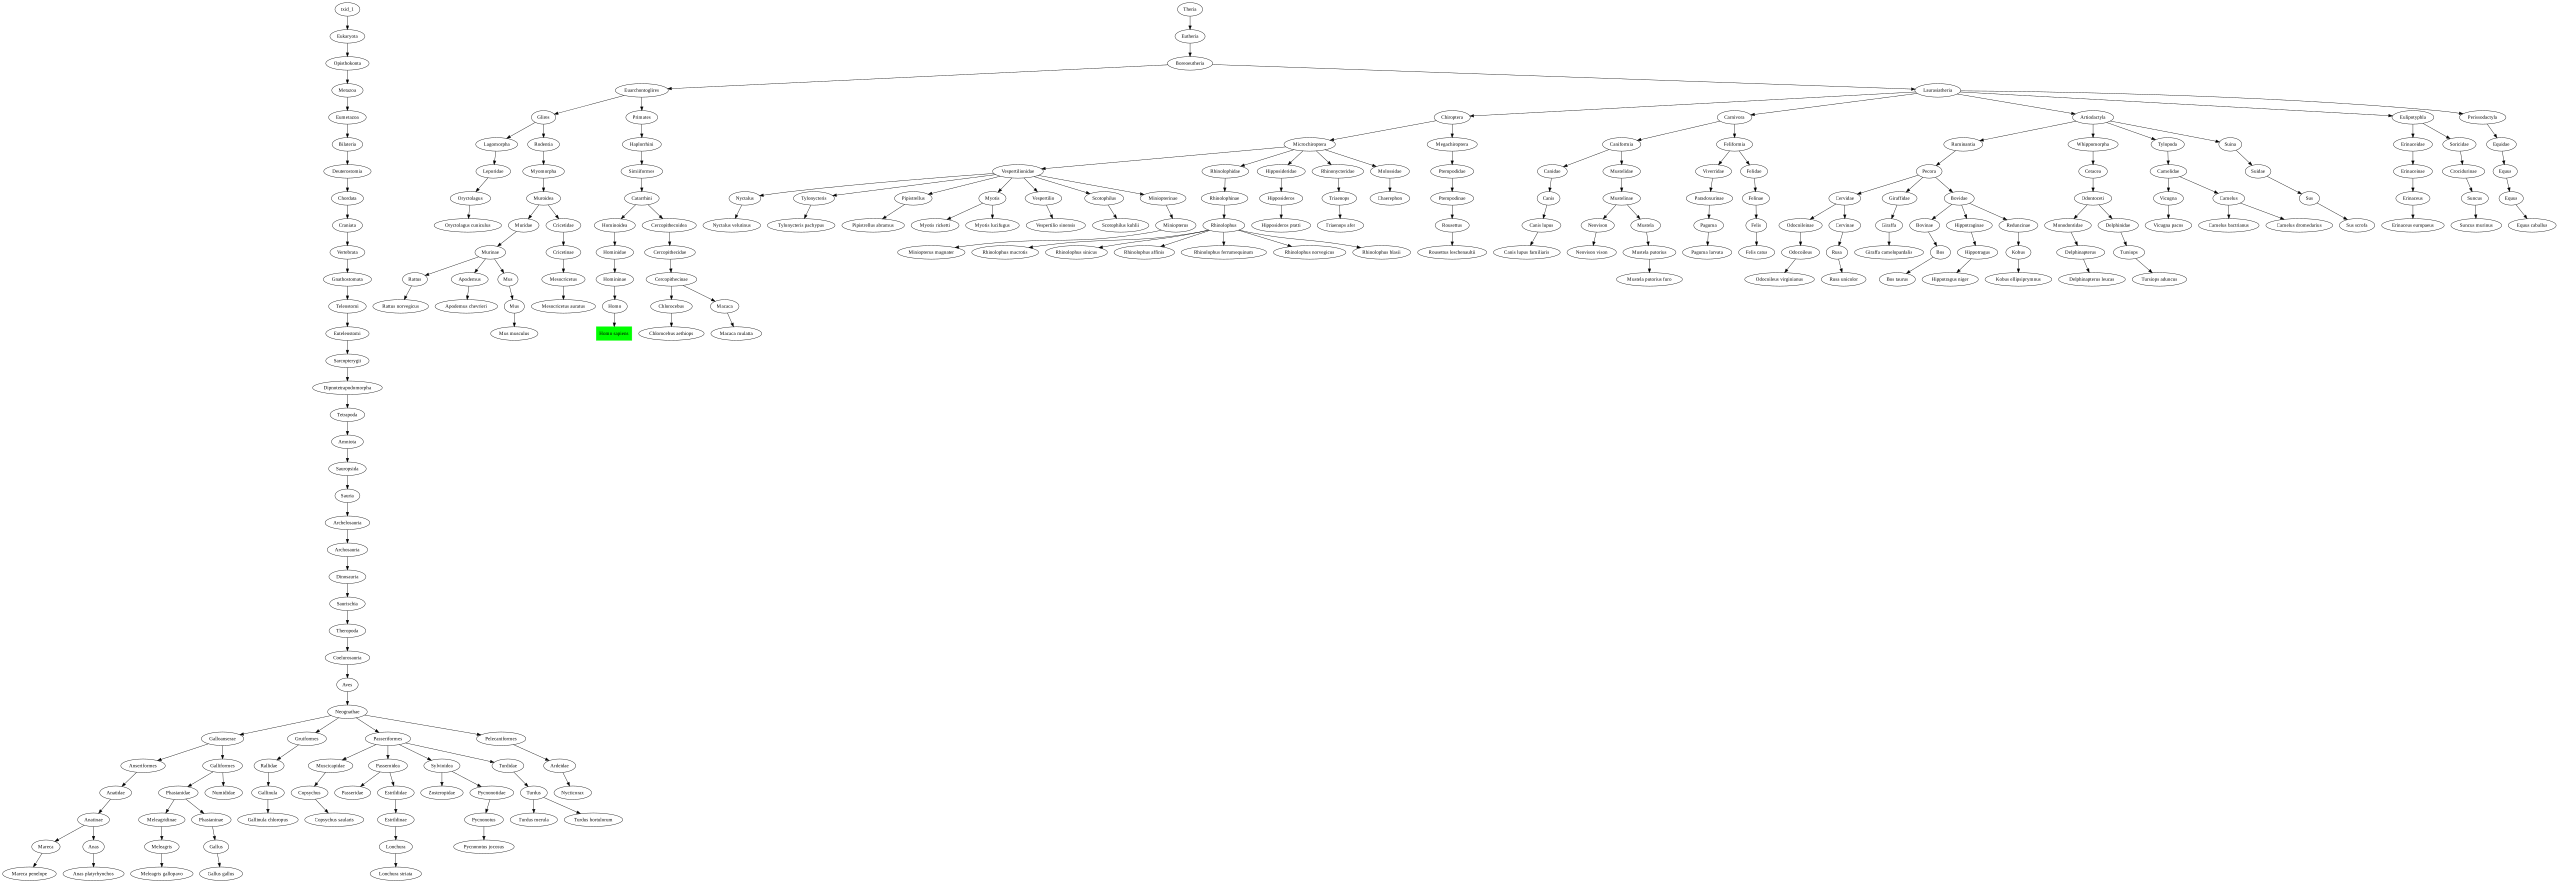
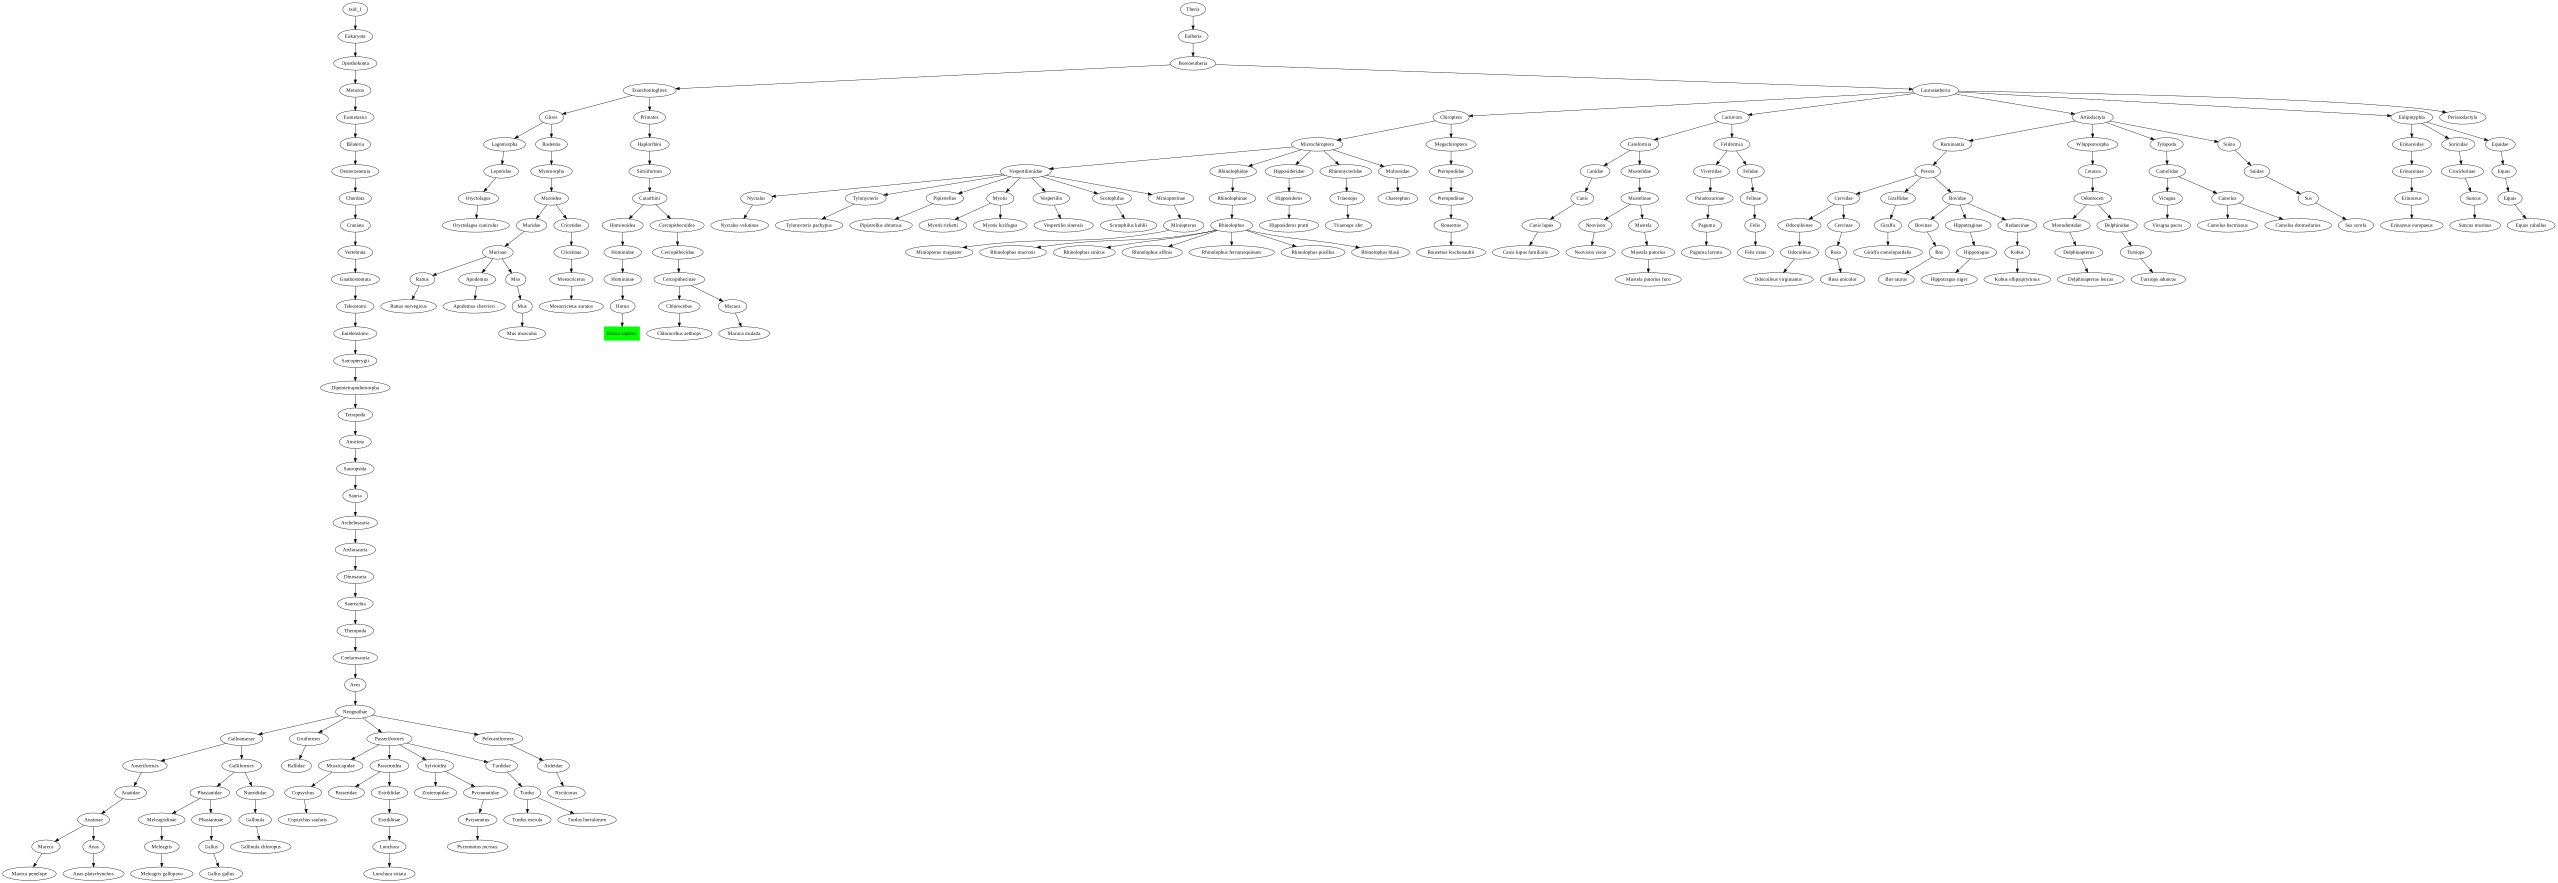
edge "Perissodactyla" -> "Equidae": now "Eulipotyphla" -> "Equidae"
node "Rhinolophus norvegicus": label "Rhinolophus norvegicus" -> "Rhinolophus pusillus"
edge "Rallidae" -> "Gallinula": now "Numididae" -> "Gallinula"
